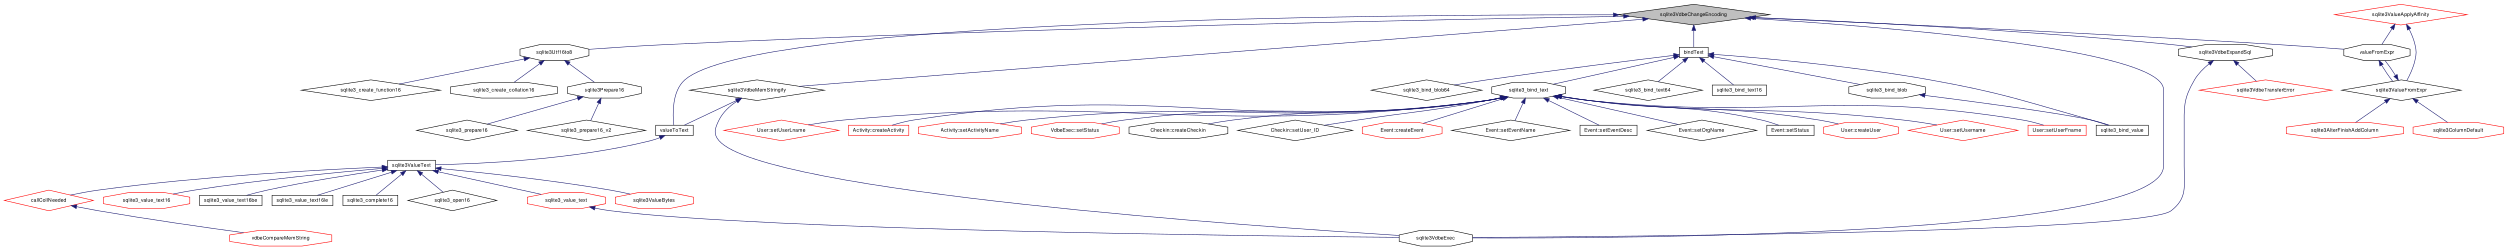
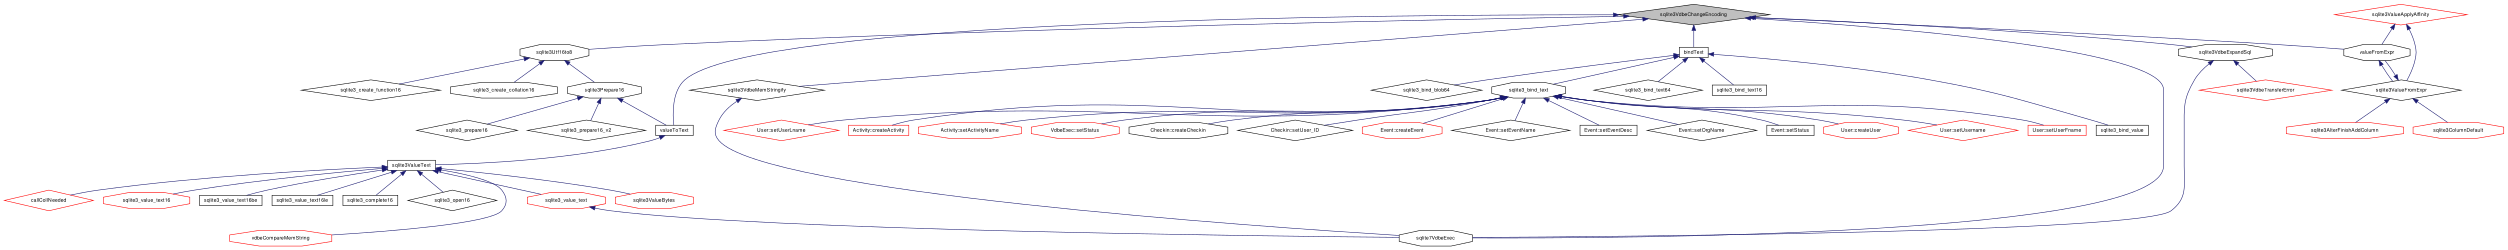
node "sqlite3_bind_blob": removed
edge "valueToText" -> "sqlite3VdbeMemStringify": now "valueToText" -> "sqlite3Prepare16"
edge "vdbeCompareMemString" -> "callCollNeeded": now "vdbeCompareMemString" -> "sqlite3ValueText"
node "sqlite3VdbeExec": label "sqlite3VdbeExec" -> "sqlite7VdbeExec"
